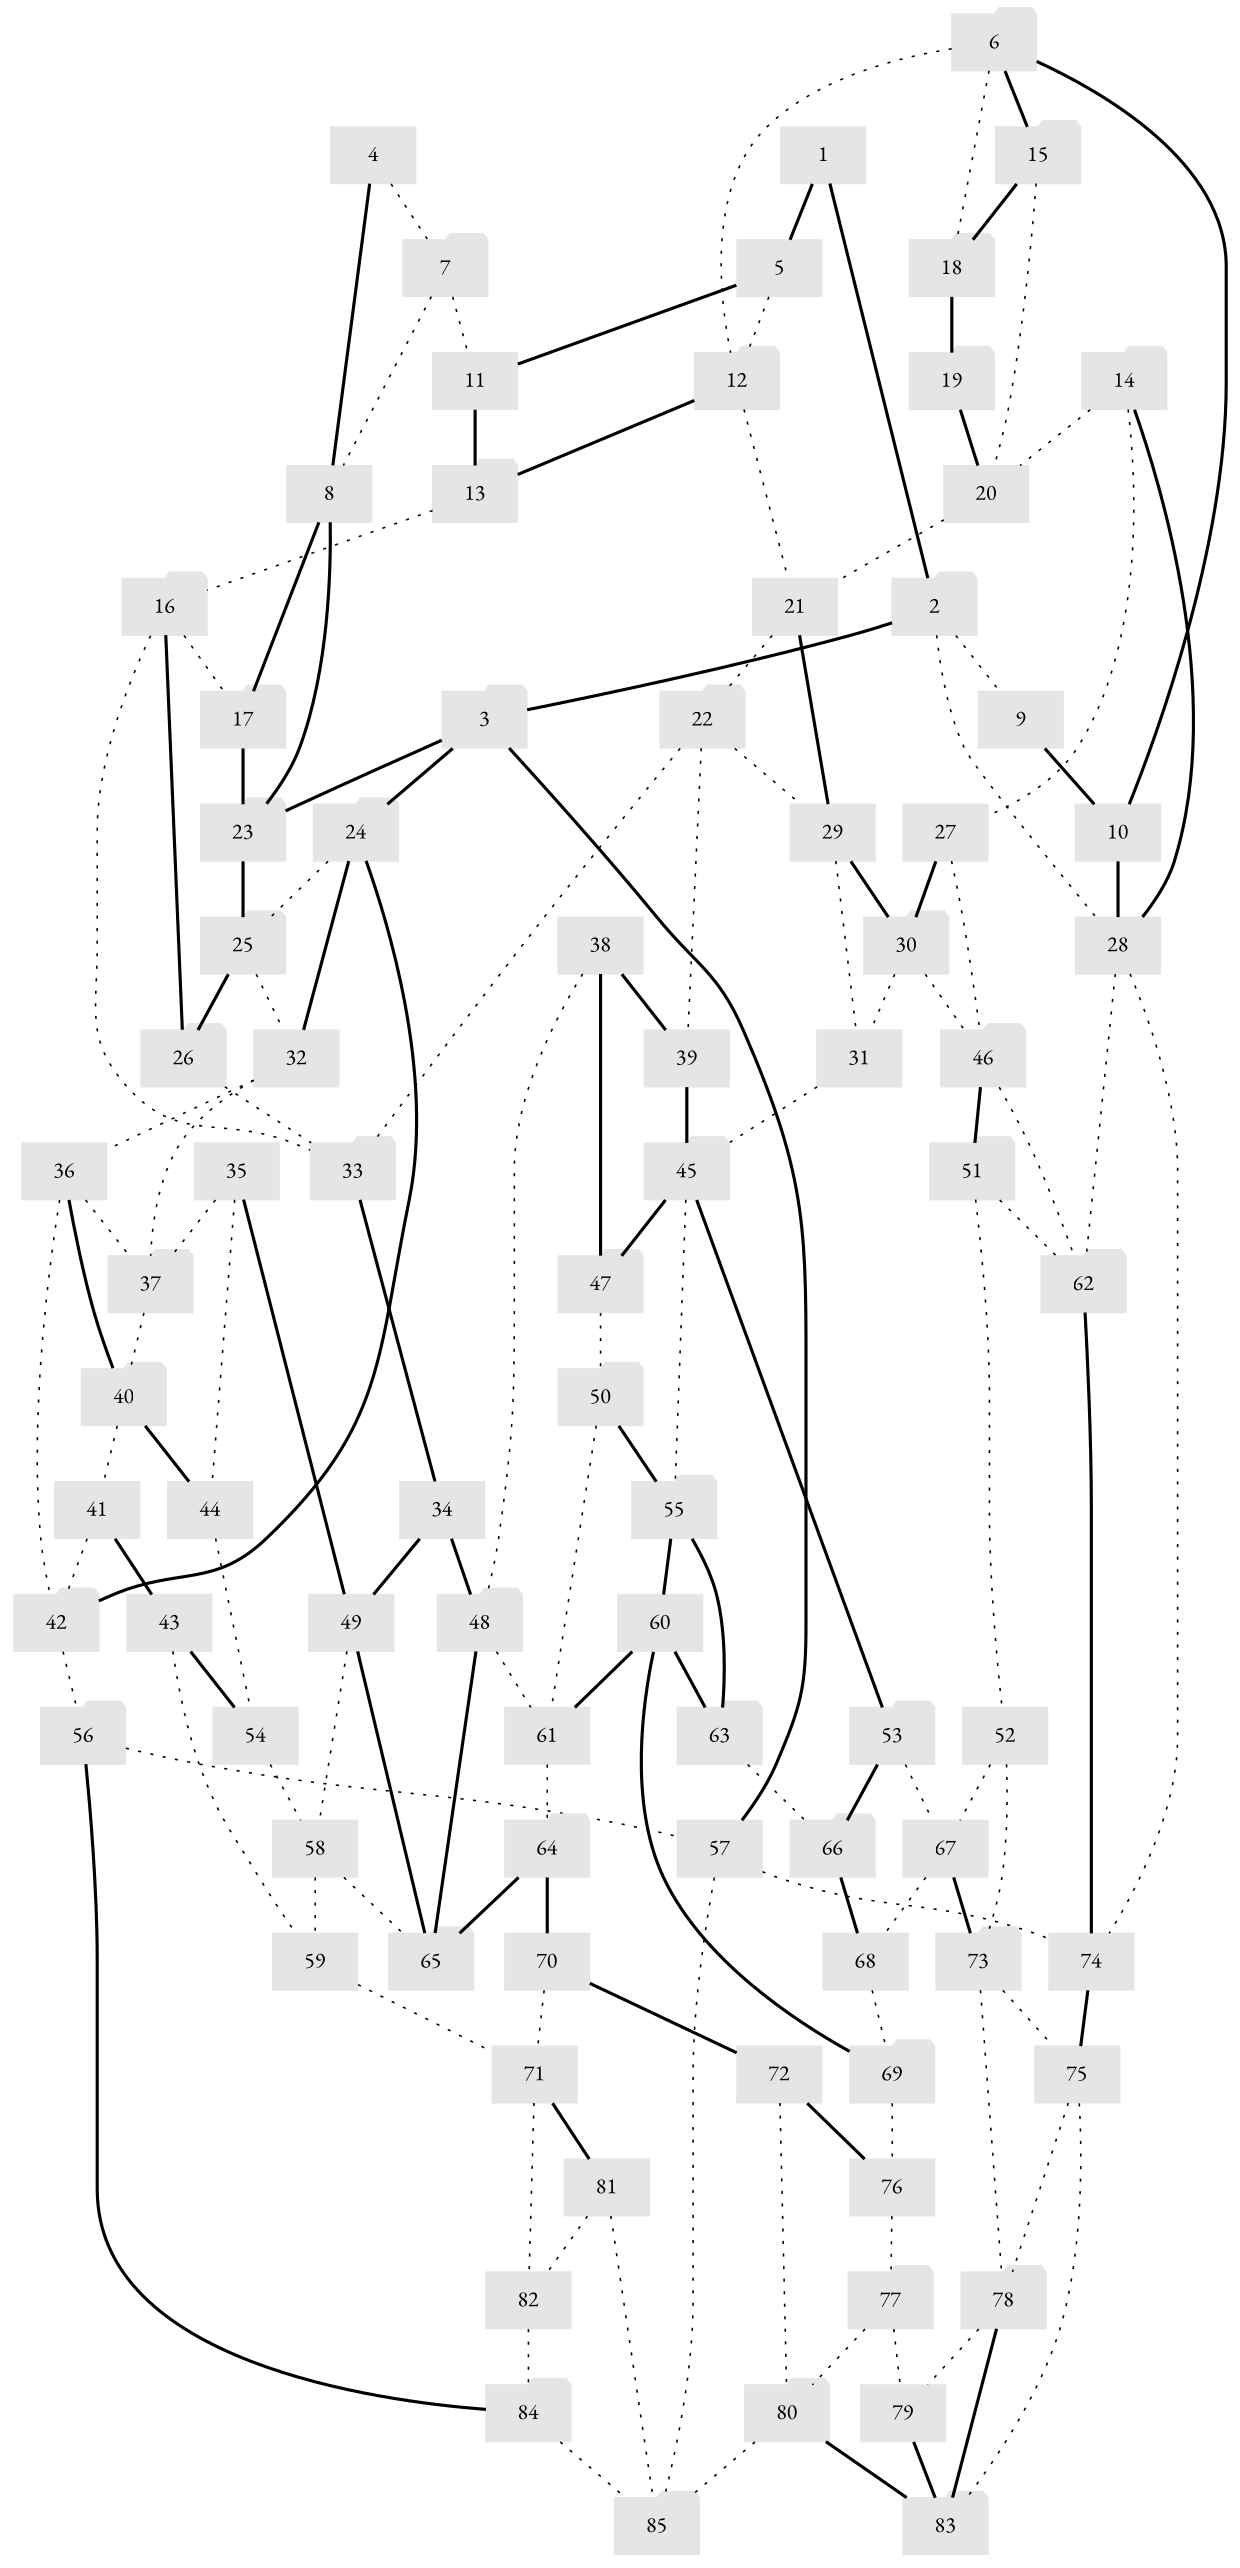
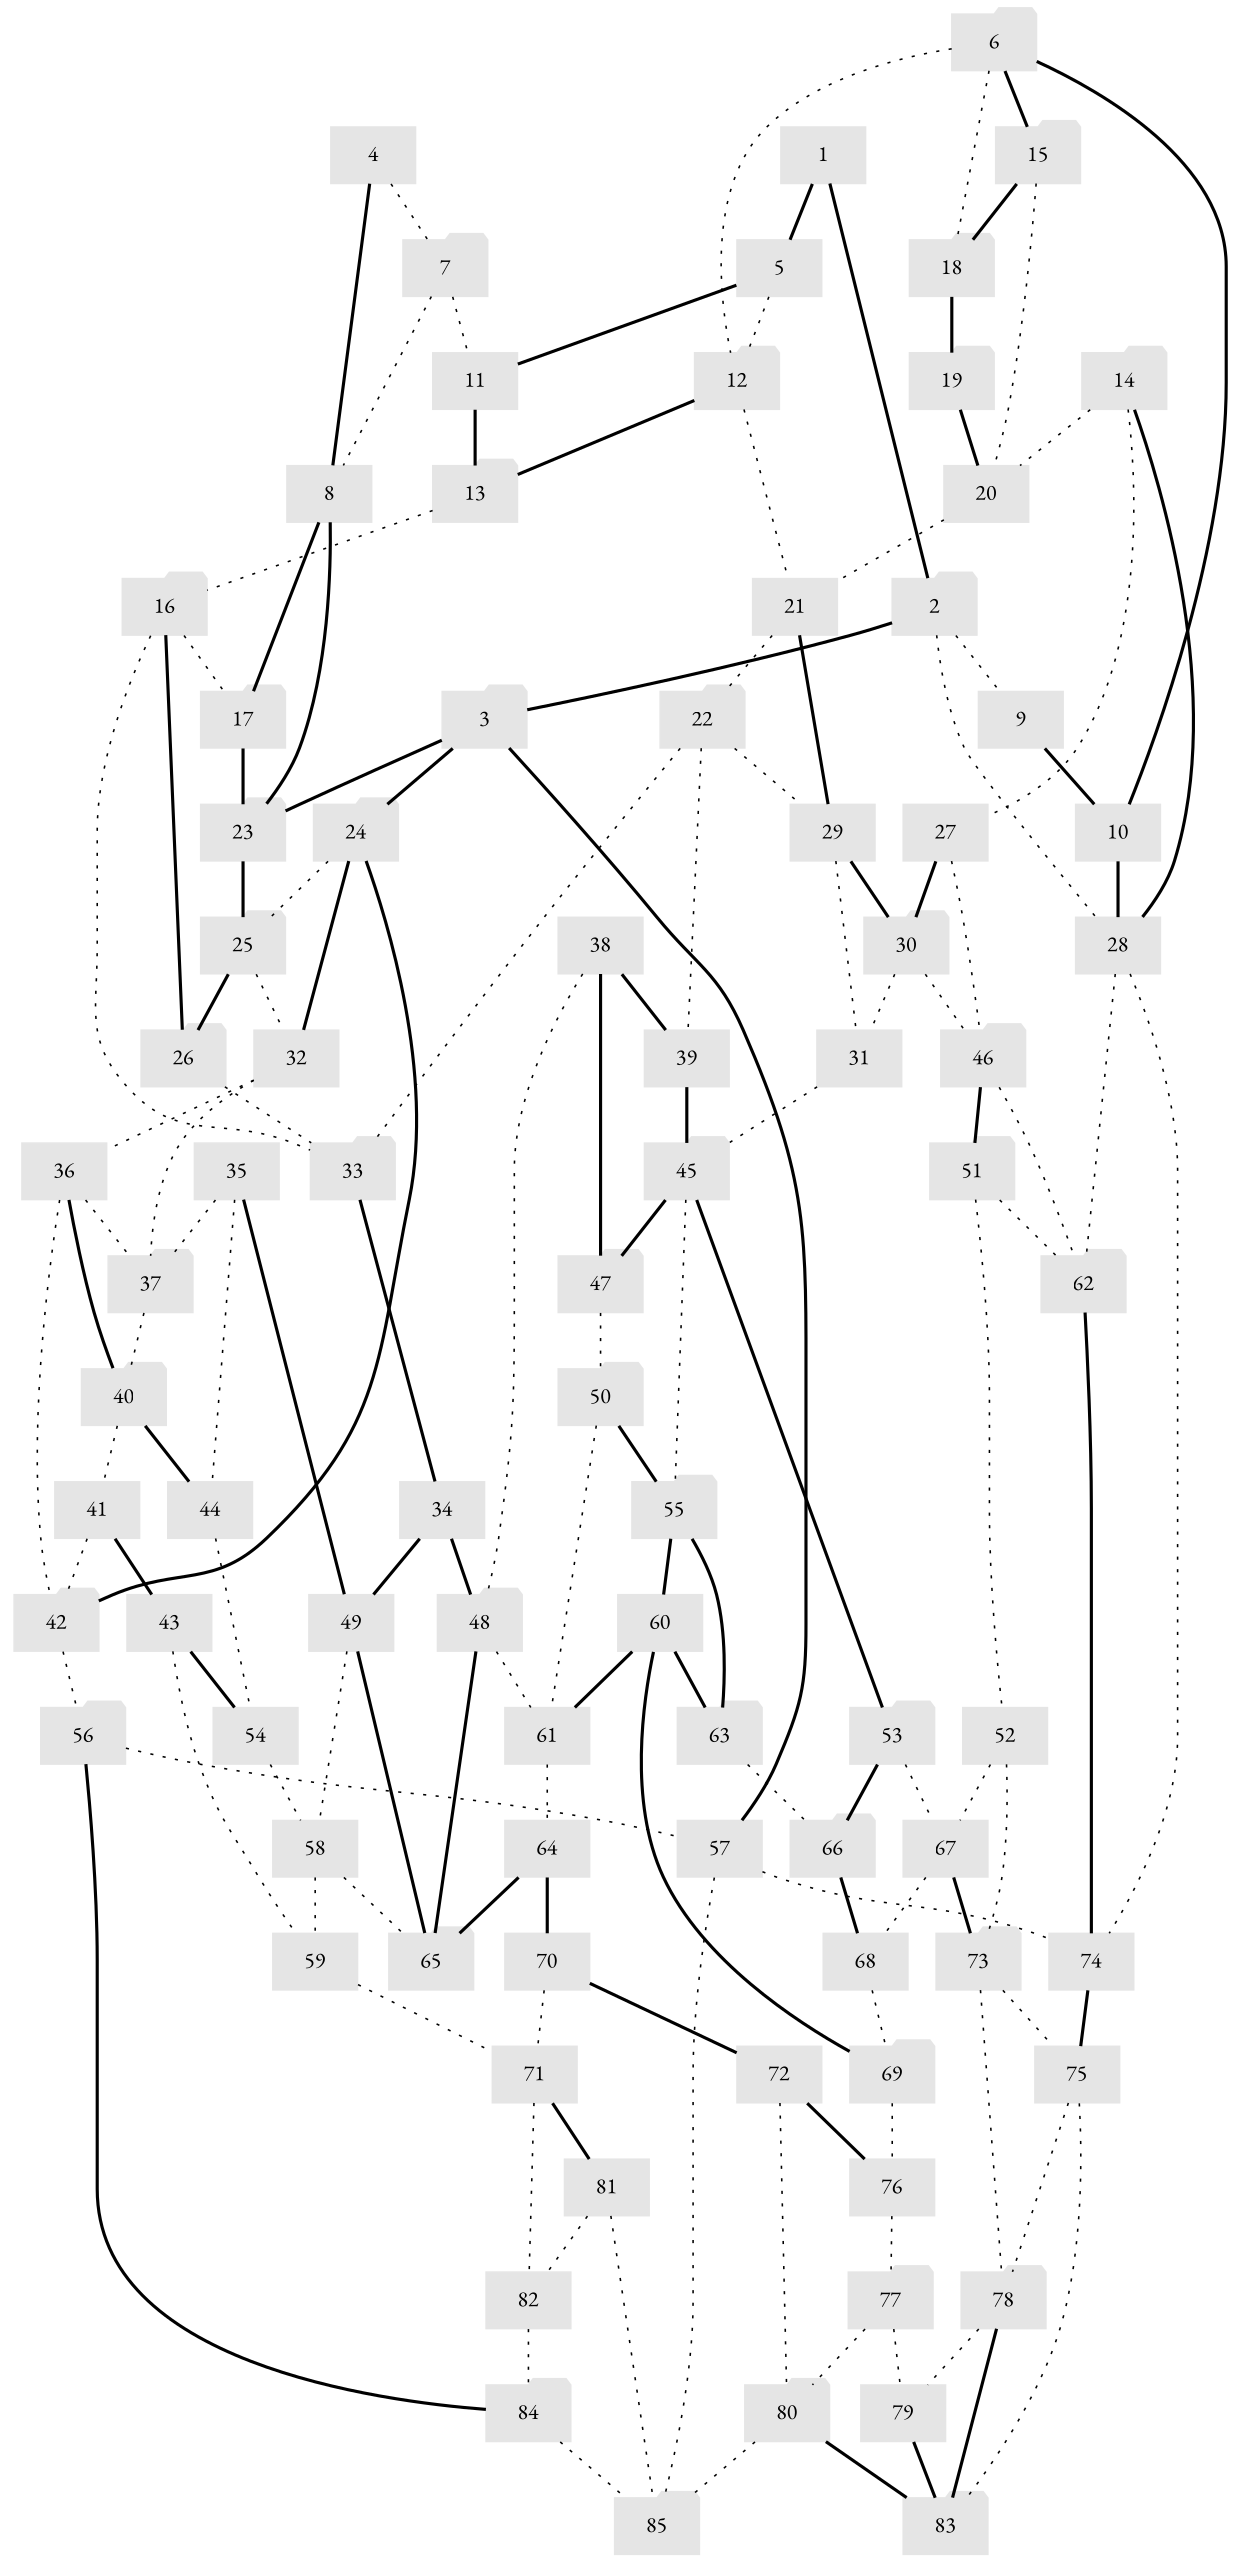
node "64": shape folder -> box
